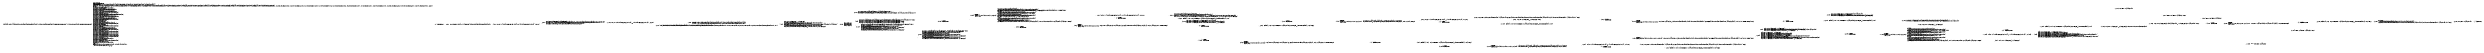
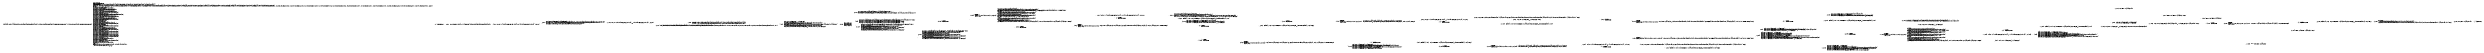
node "128: 0x00dc": added
node "90: 0x003d": added
node "122: 0x00cb": added
